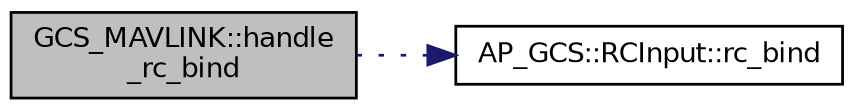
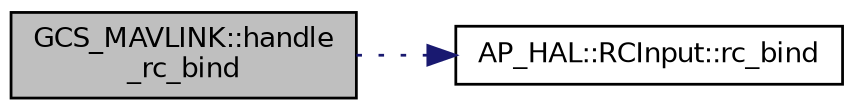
node "AP_GCS::RCInput::rc_bind": label "AP_GCS::RCInput::rc_bind" -> "AP_HAL::RCInput::rc_bind"
